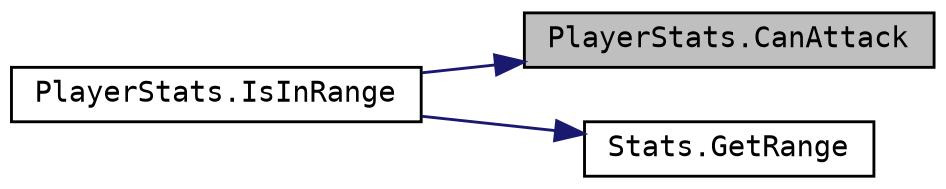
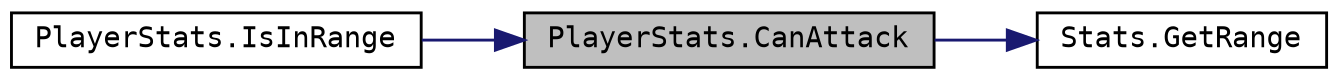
edge "PlayerStats.IsInRange" -> "Stats.GetRange": now "PlayerStats.CanAttack" -> "Stats.GetRange"
